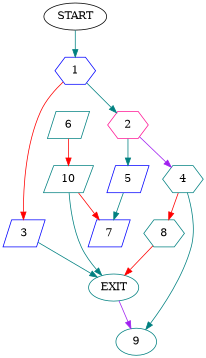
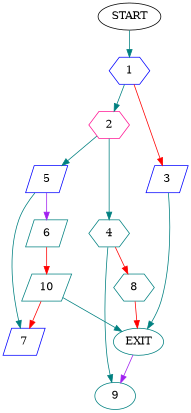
edge "2" -> "4": color purple -> teal
edge "5" -> "6": added
